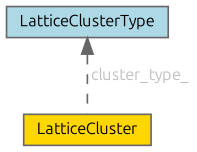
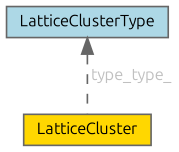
edge "LatticeCluster" -> "LatticeClusterType": label " cluster_type_" -> " type_type_"
